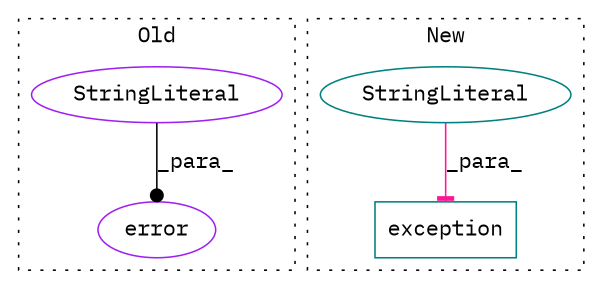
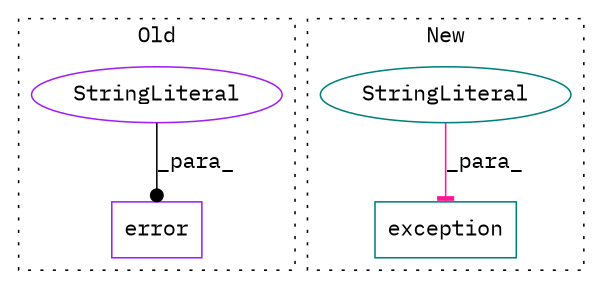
node "error": shape ellipse -> box
